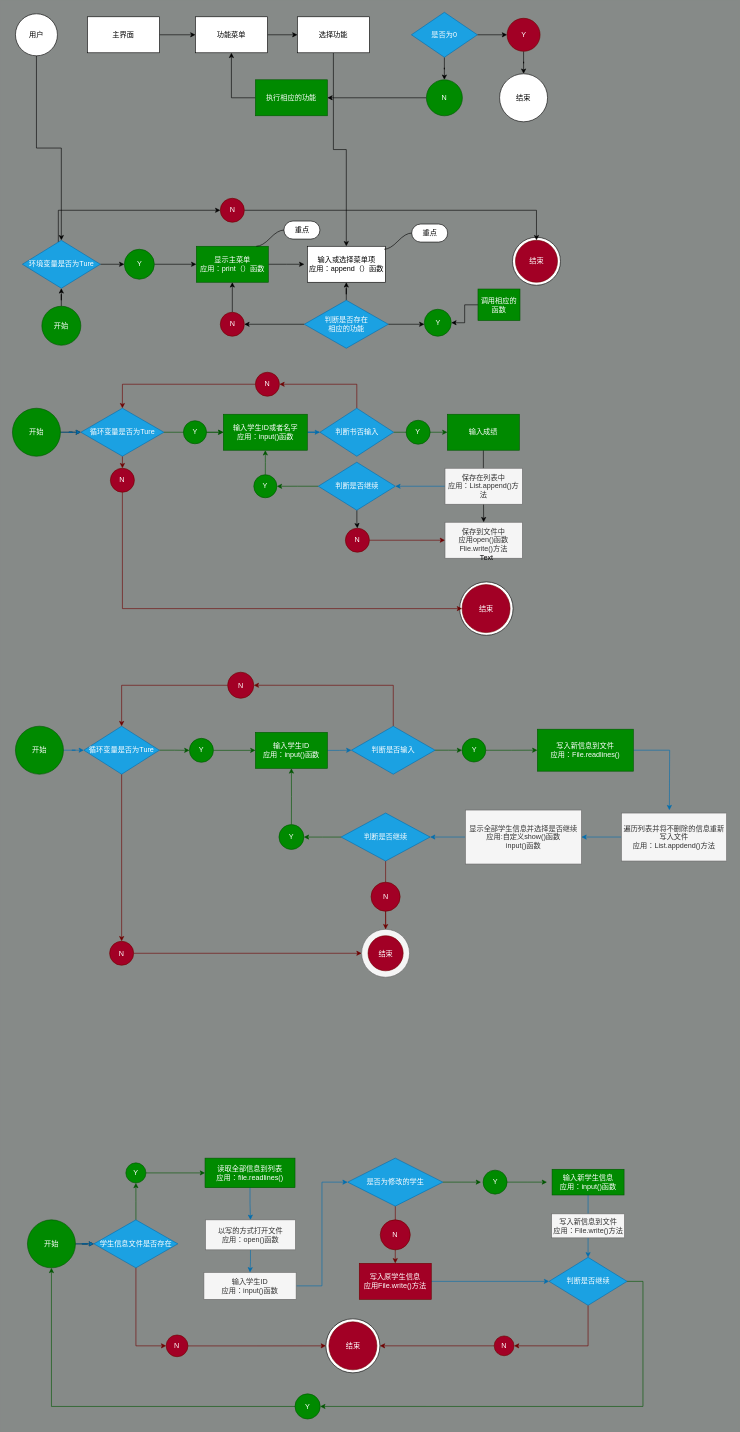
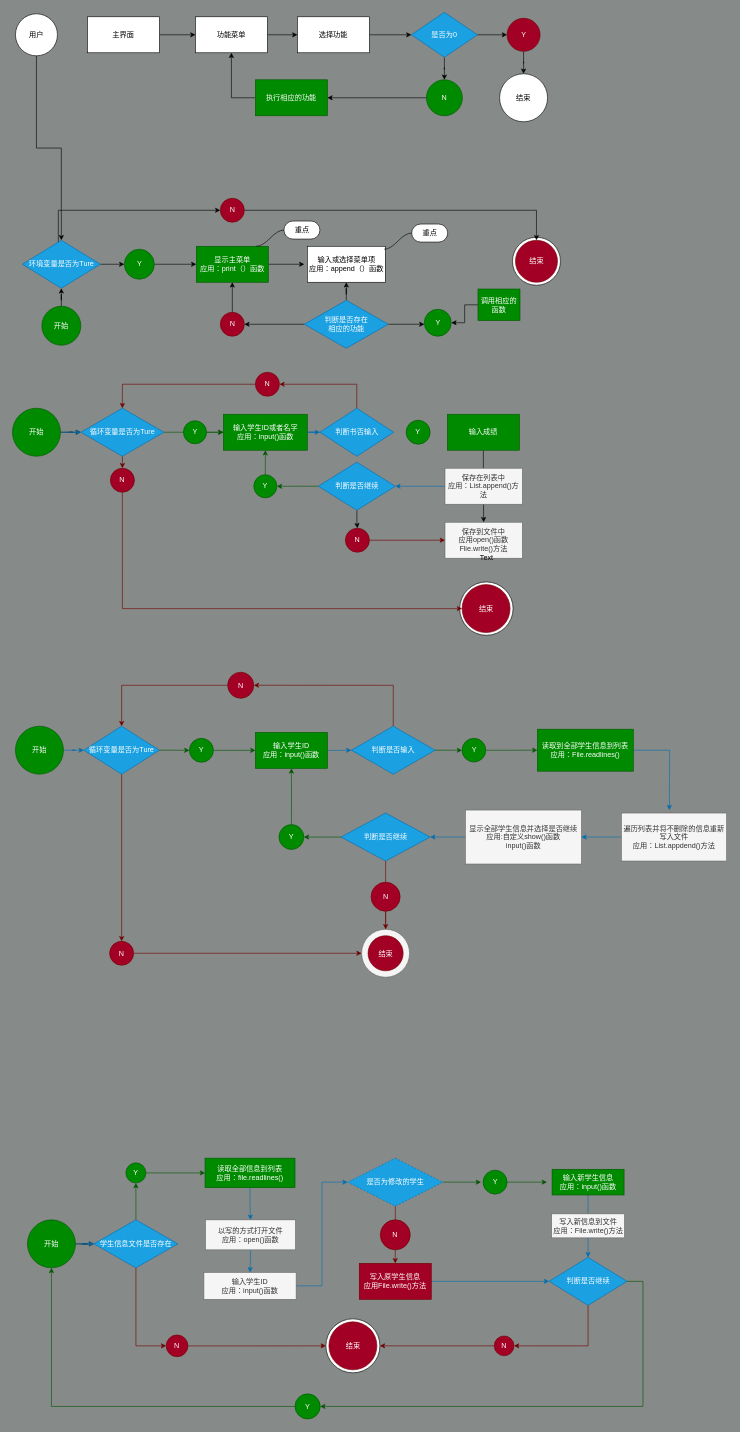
edge "选择功能" -> "输入或选择菜单项 应用：append（）函数": now "选择功能" -> "是否为0"
edge "判断书否输入" -> "输入成绩": removed
node "写入新信息到文件 应用：File.readlines()": label "写入新信息到文件 应用：File.readlines()" -> "读取到全部学生信息到列表 应用：File.readlines()"
node "是否为修改的学生": style solid -> dashed
